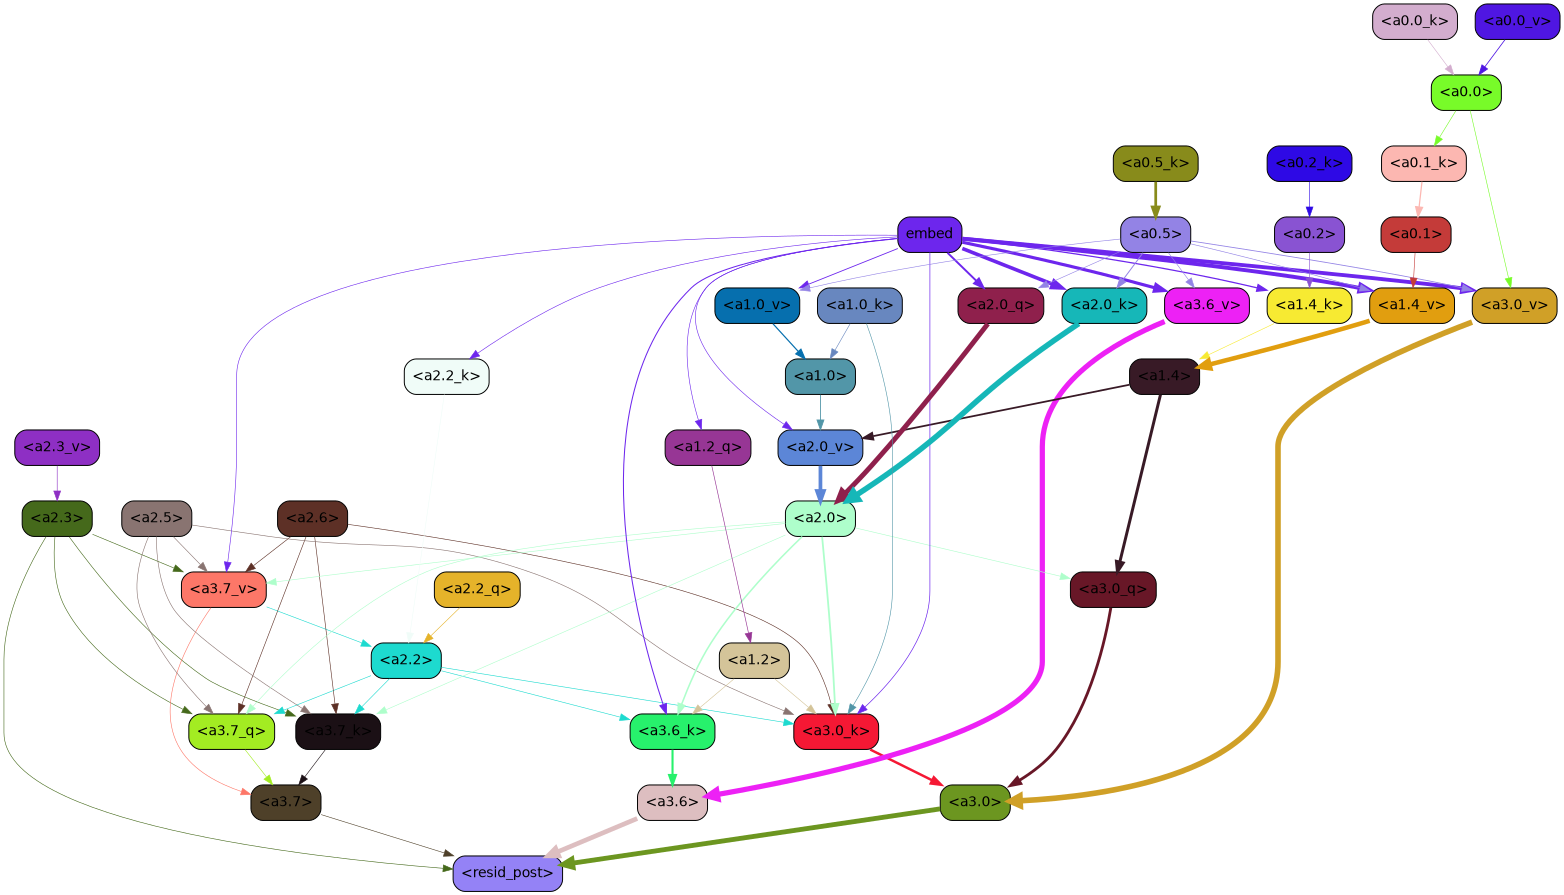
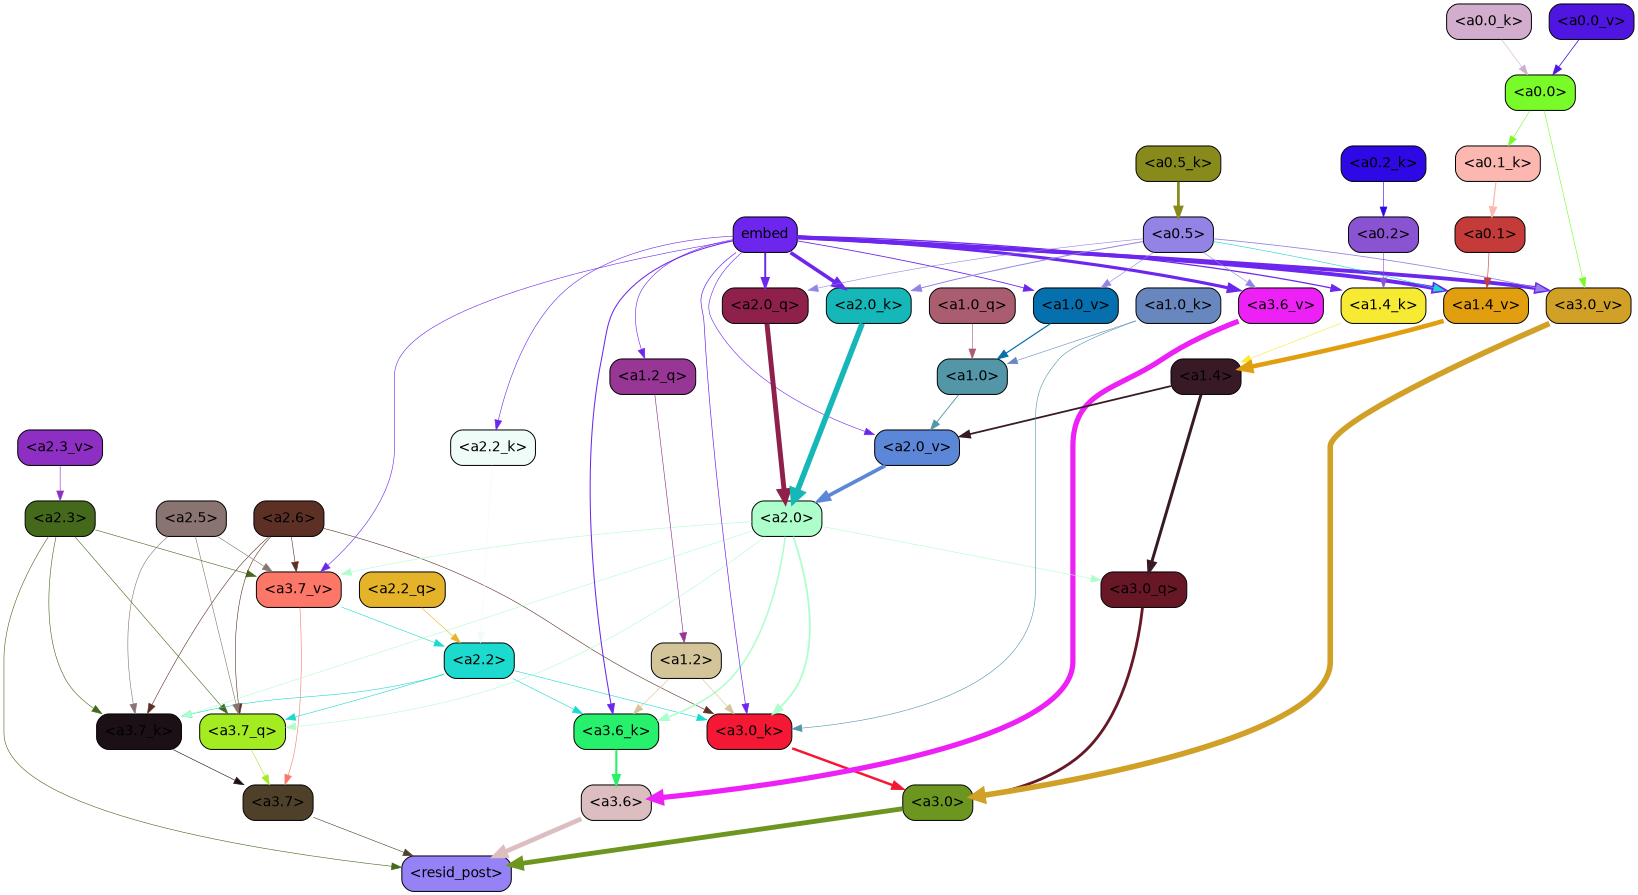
edge "<a0.5>" -> "<a1.4_v>": color #9383e5 -> #1ddacf
node "<a1.0_q>": added
edge "<a2.5>" -> "<a3.0_k>": removed
